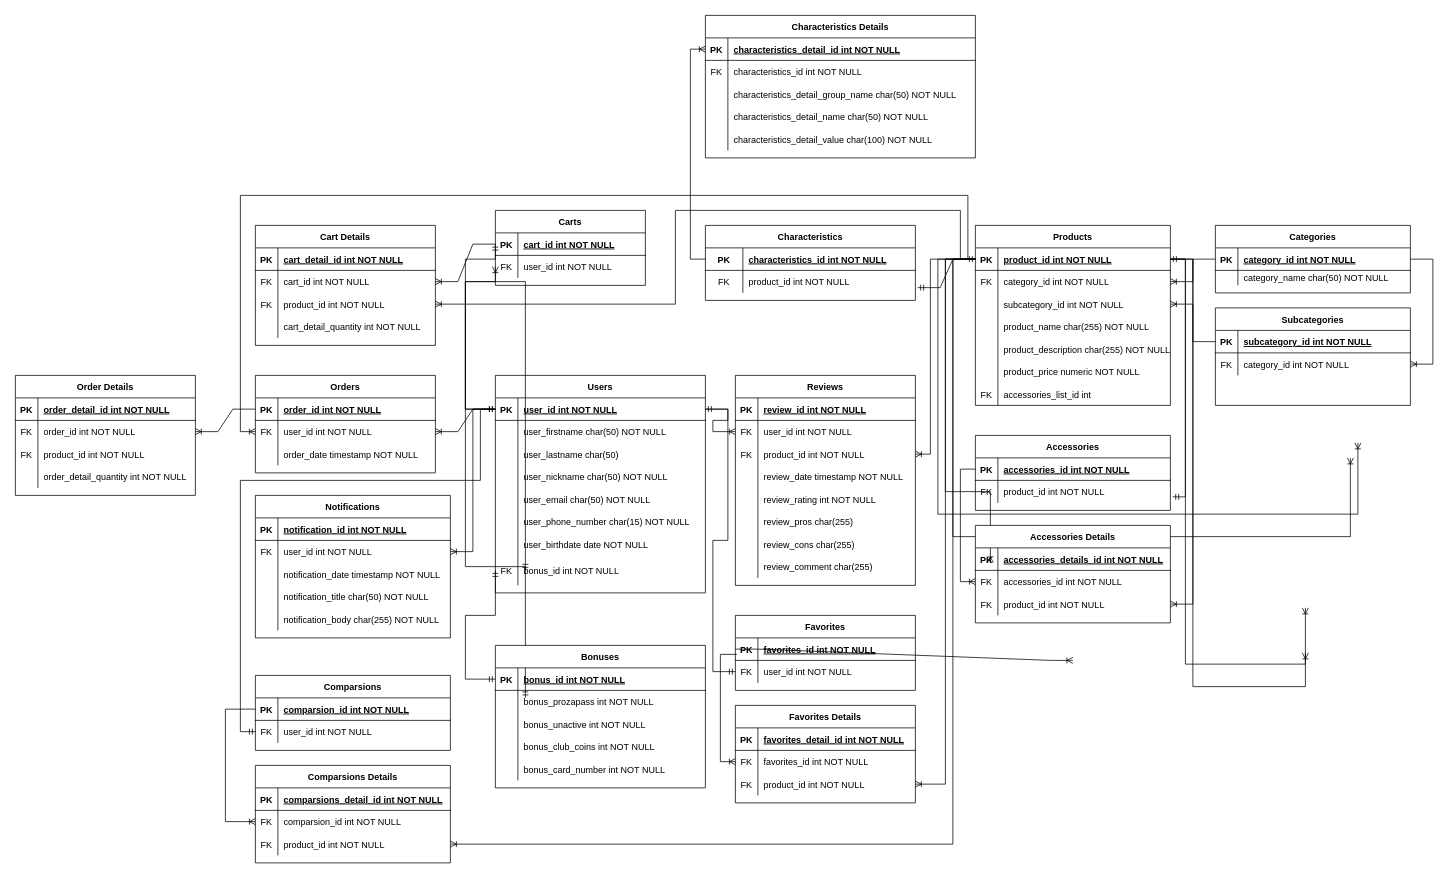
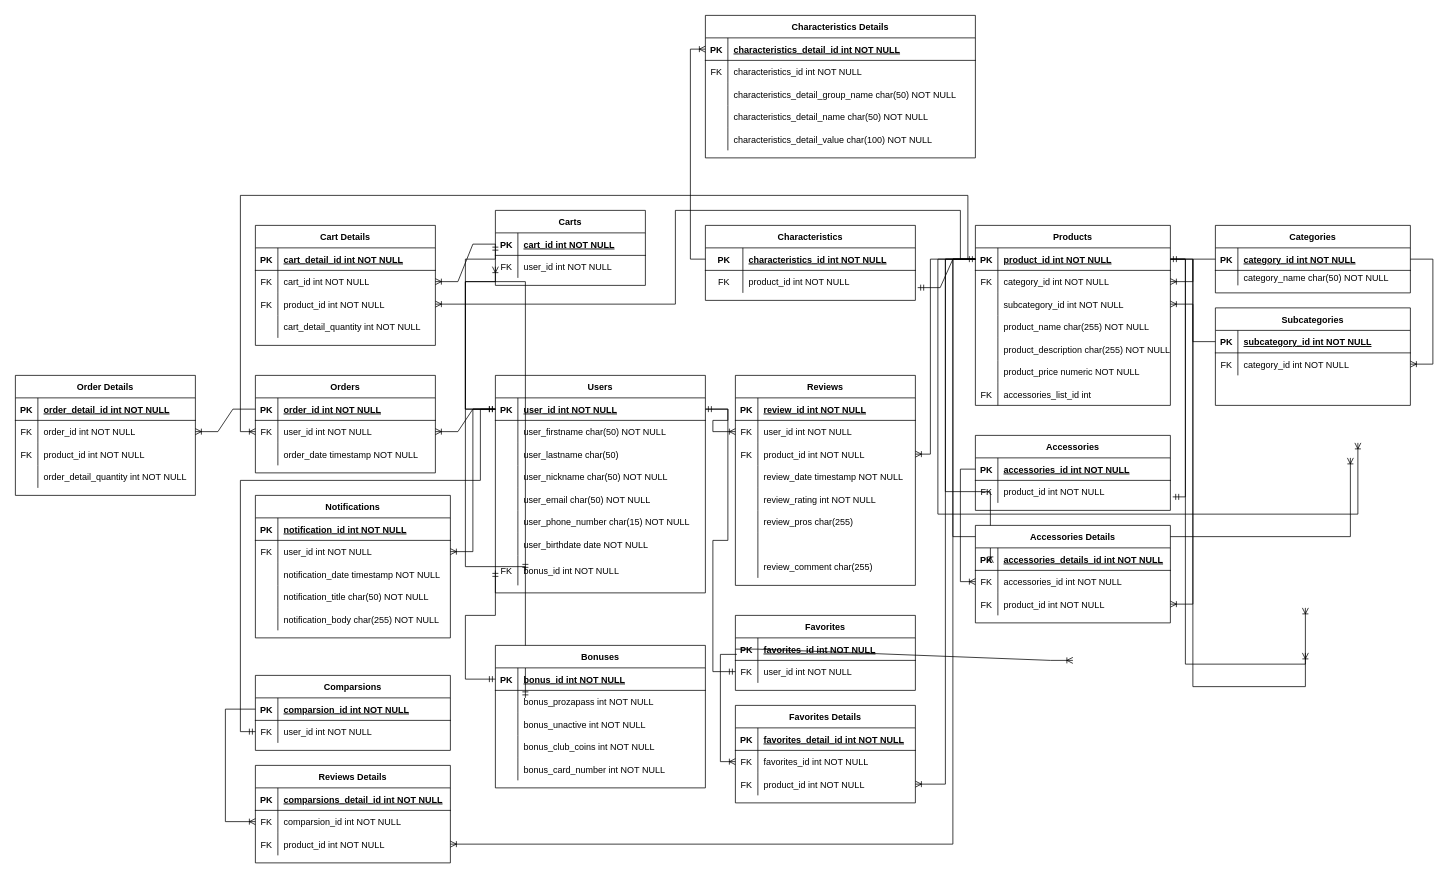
node "review_cons char(255)": removed
node "Comparsions Details": label "Comparsions Details" -> "Reviews Details"
